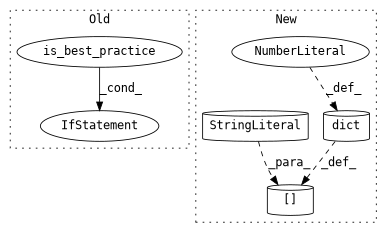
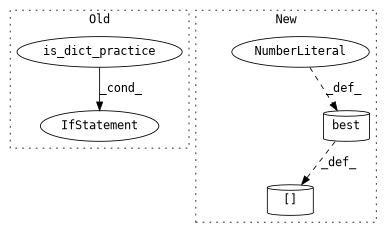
node "is_best_practice": label "is_best_practice" -> "is_dict_practice"
node "StringLiteral": removed
node "dict": label "dict" -> "best"
